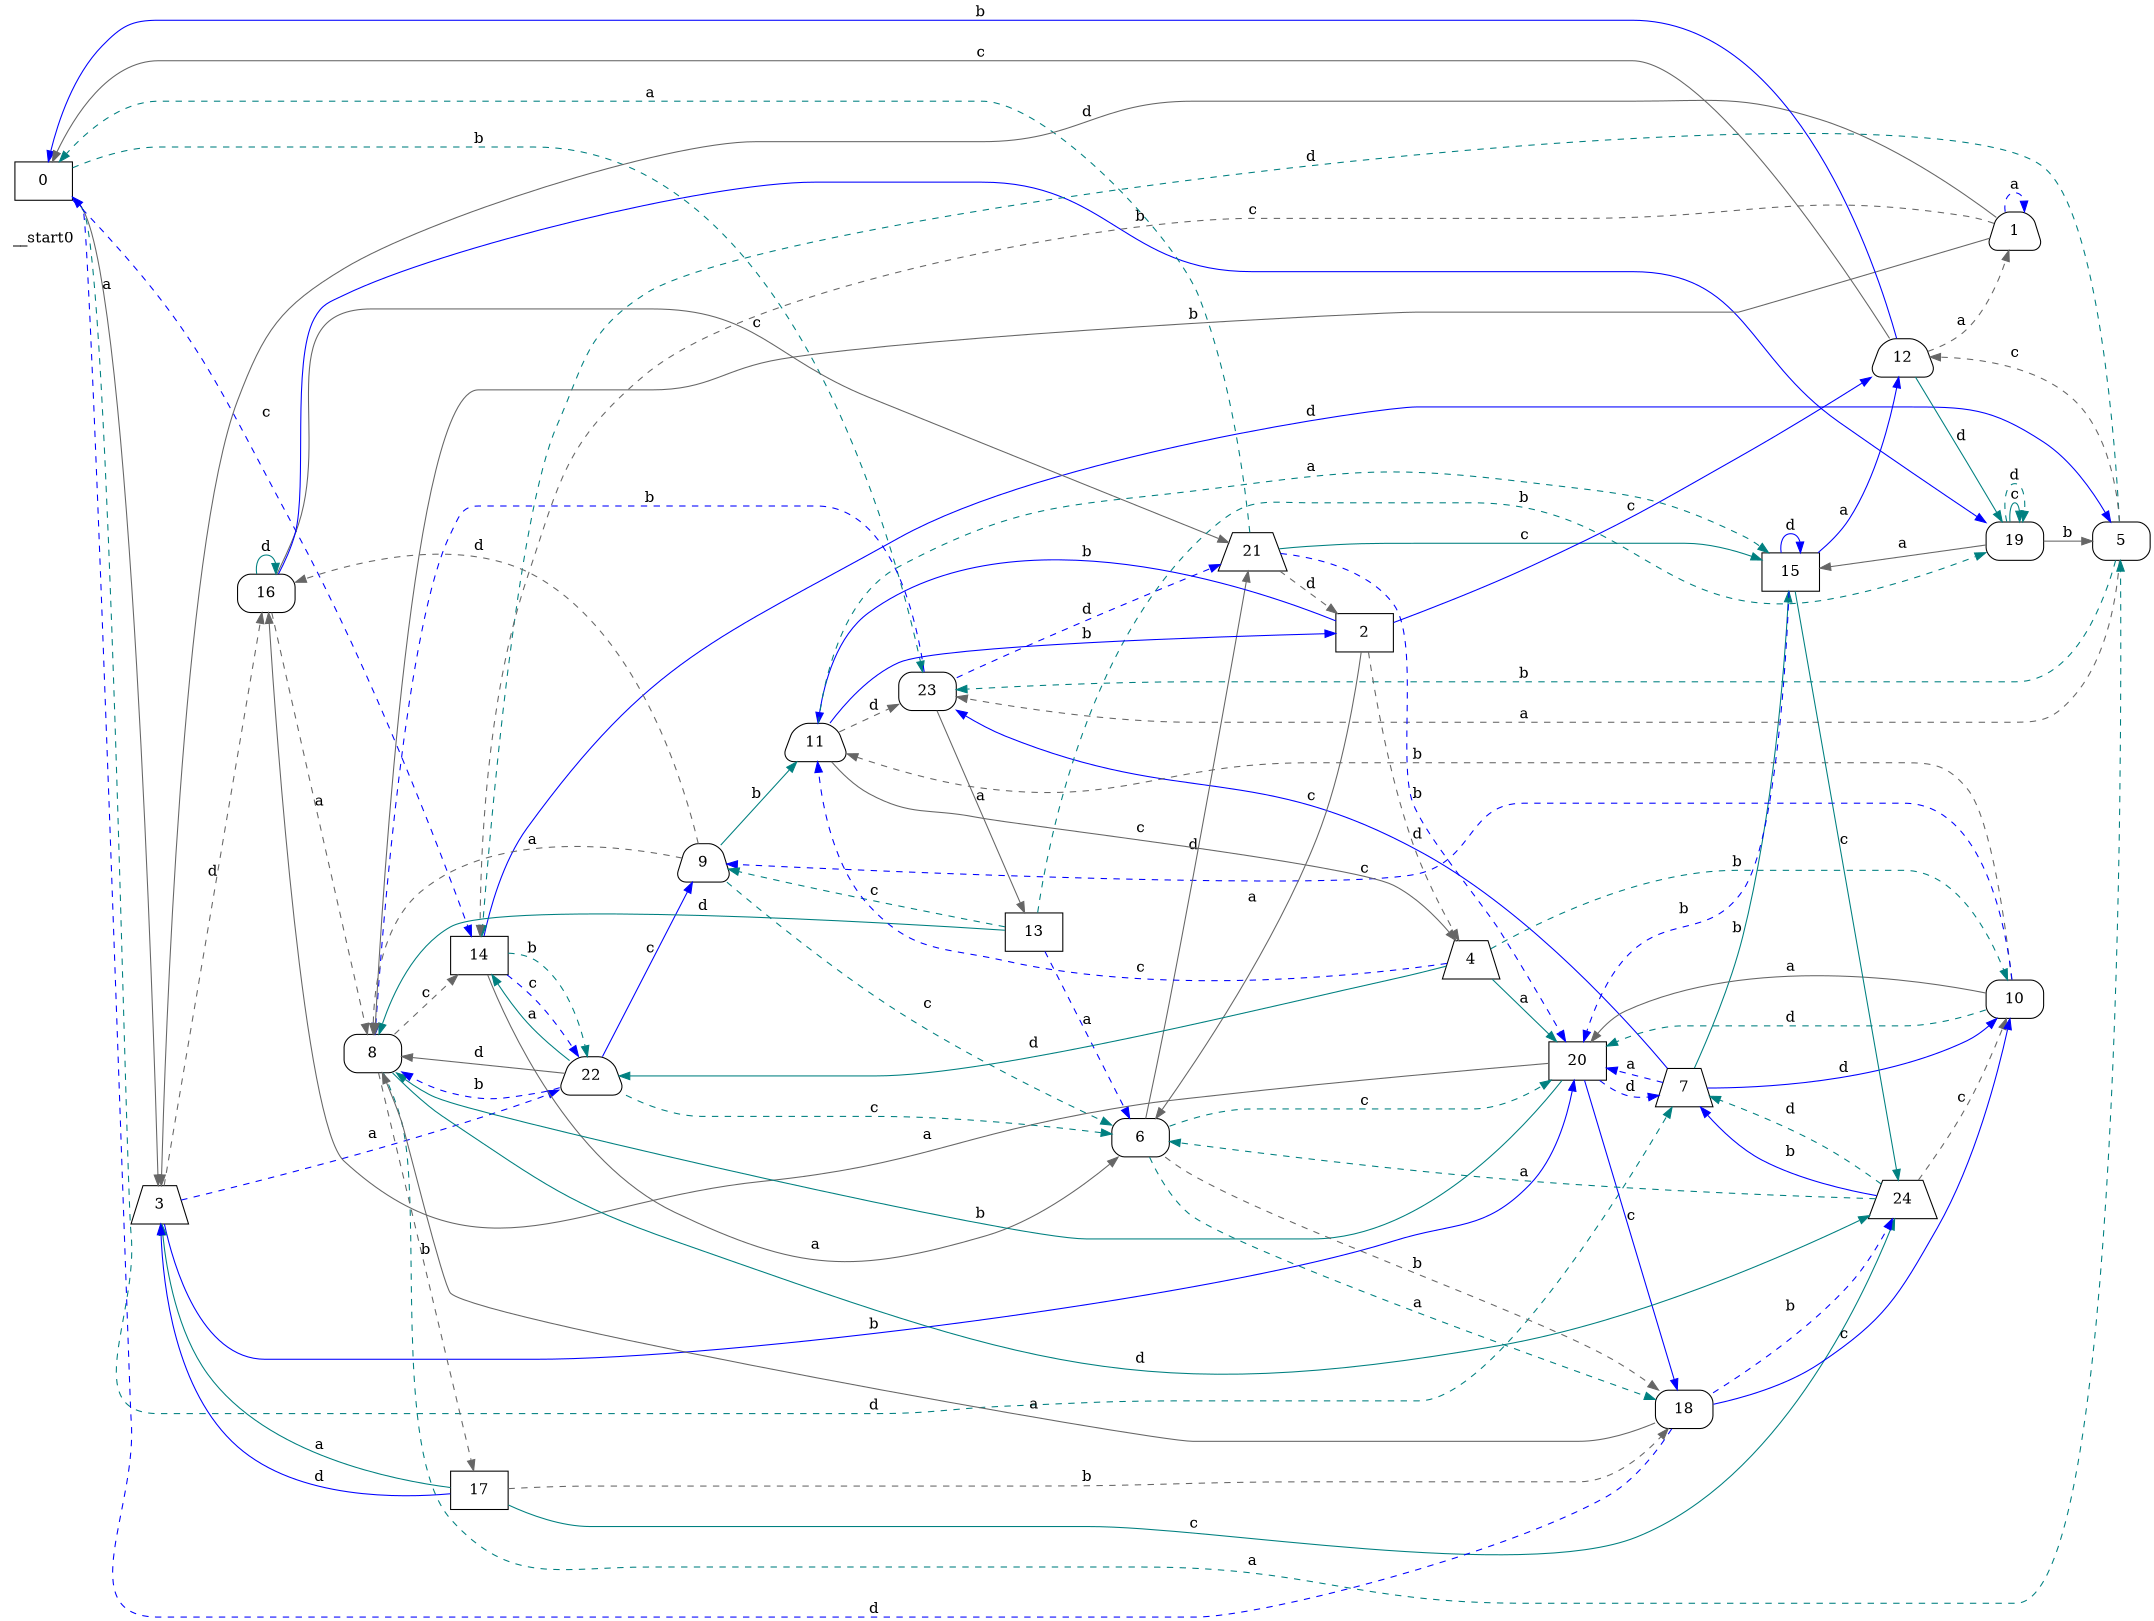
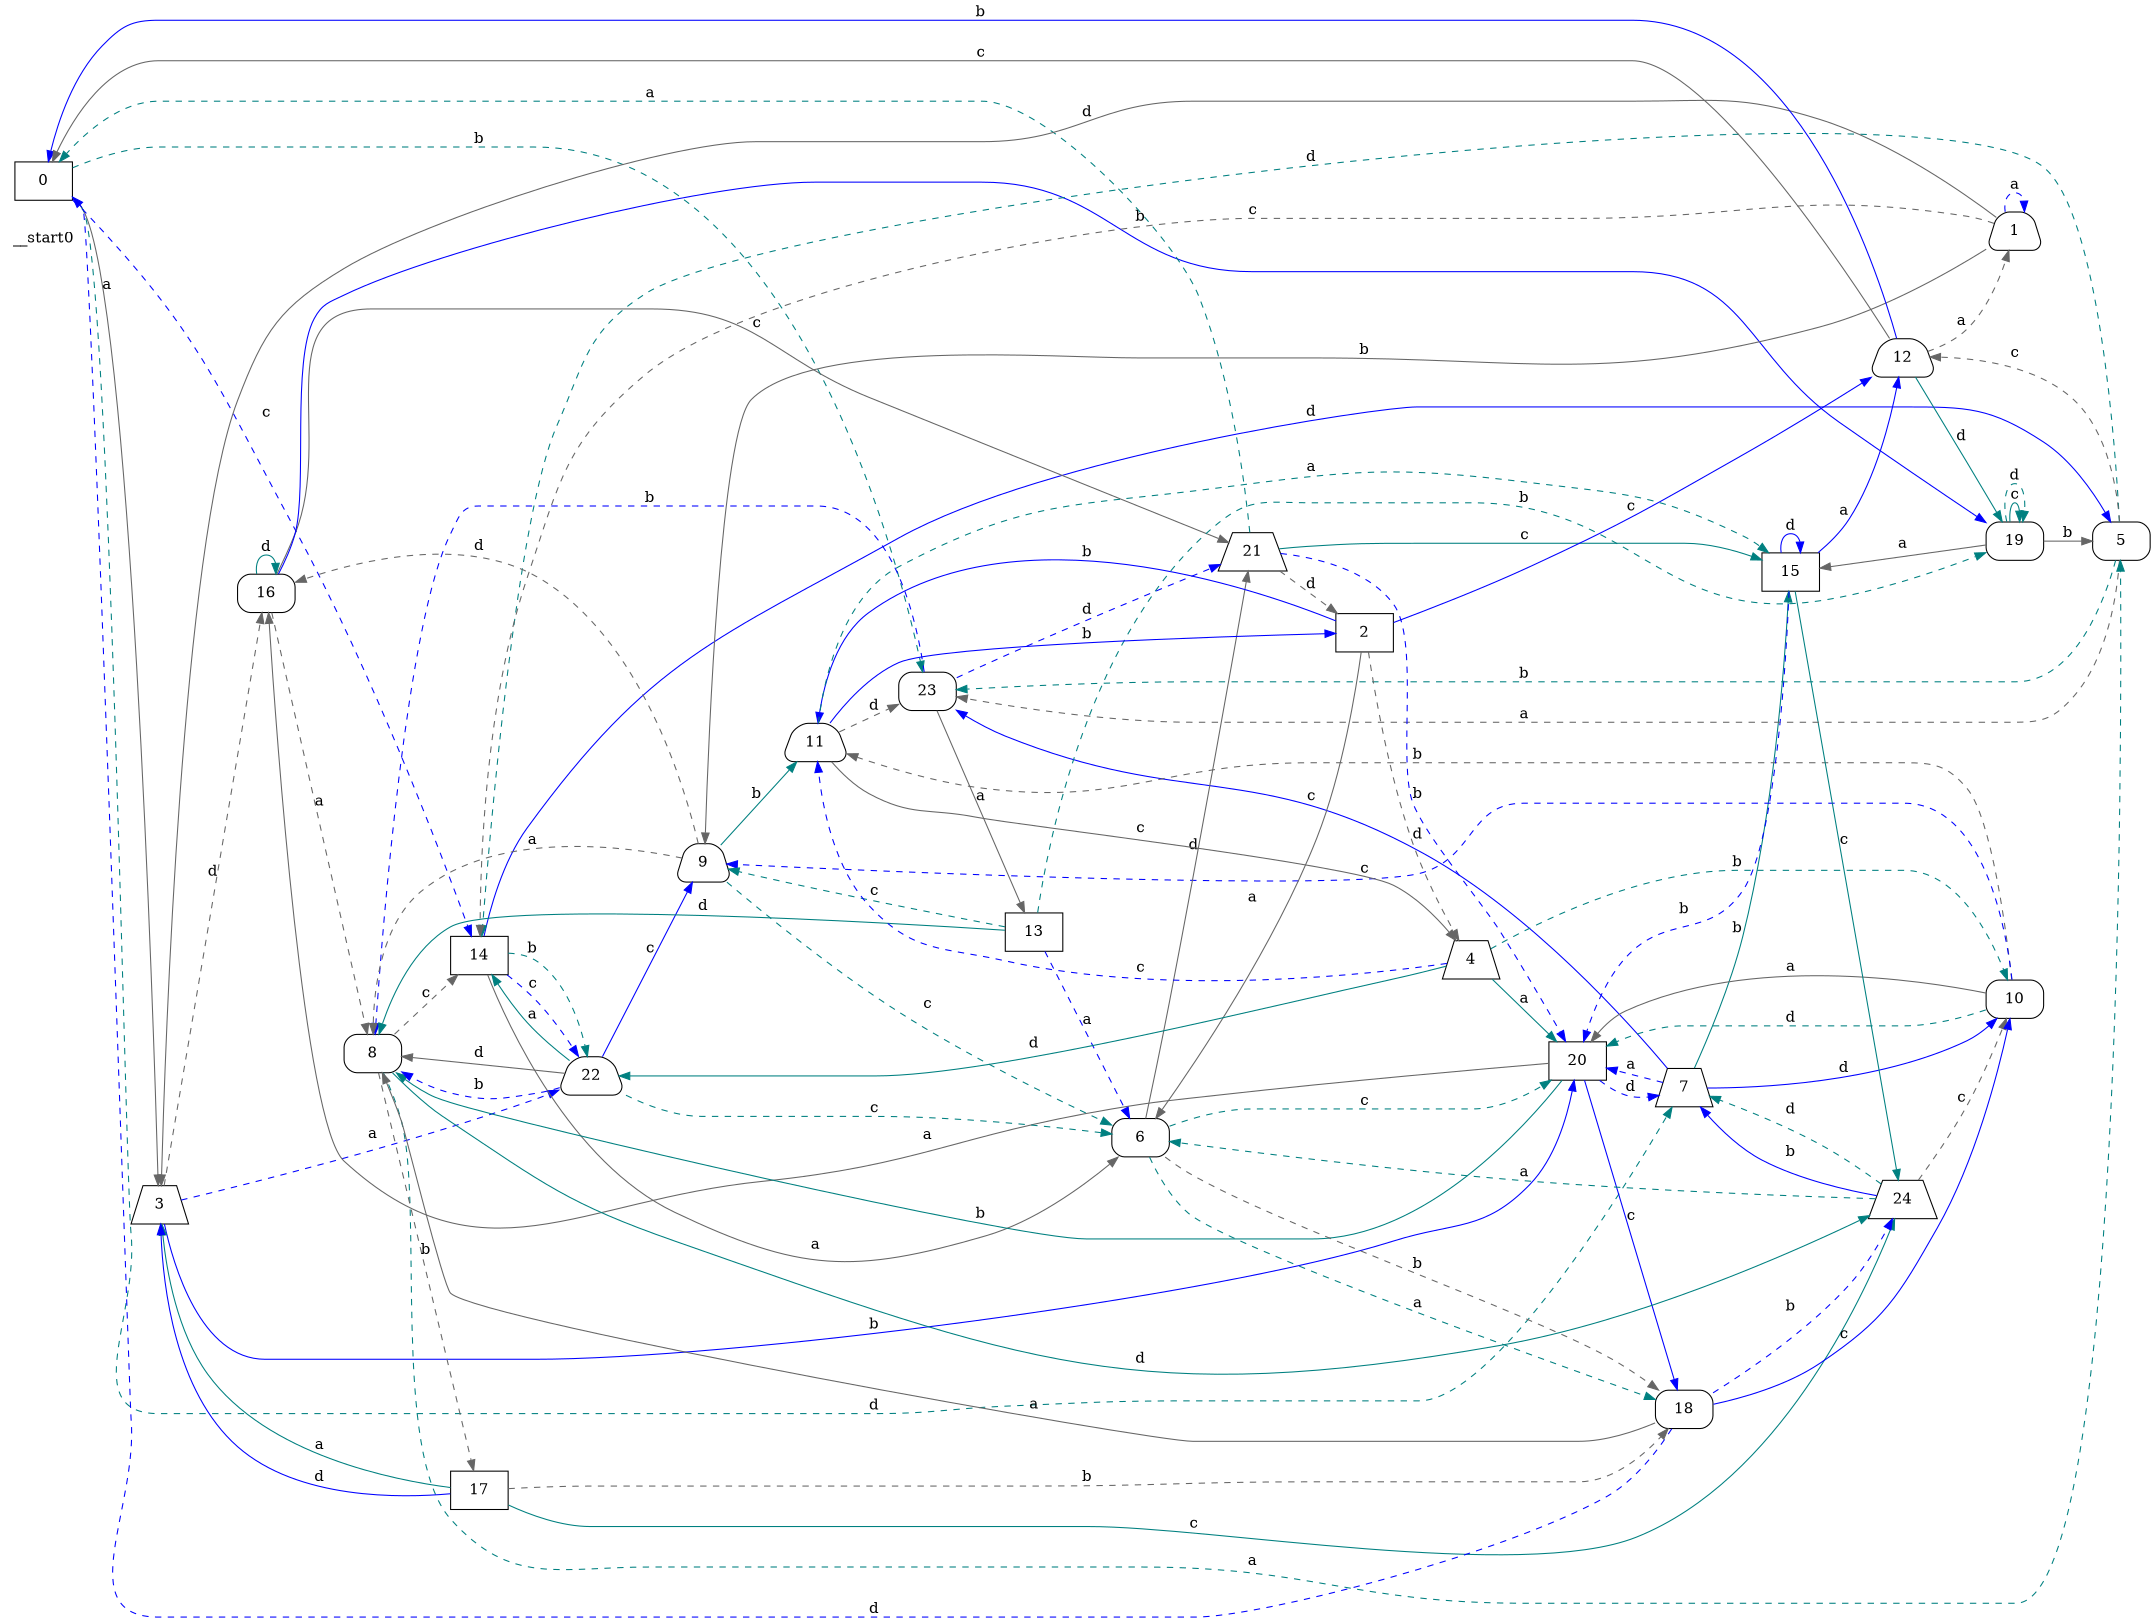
edge "1" -> "8": now "1" -> "9"
